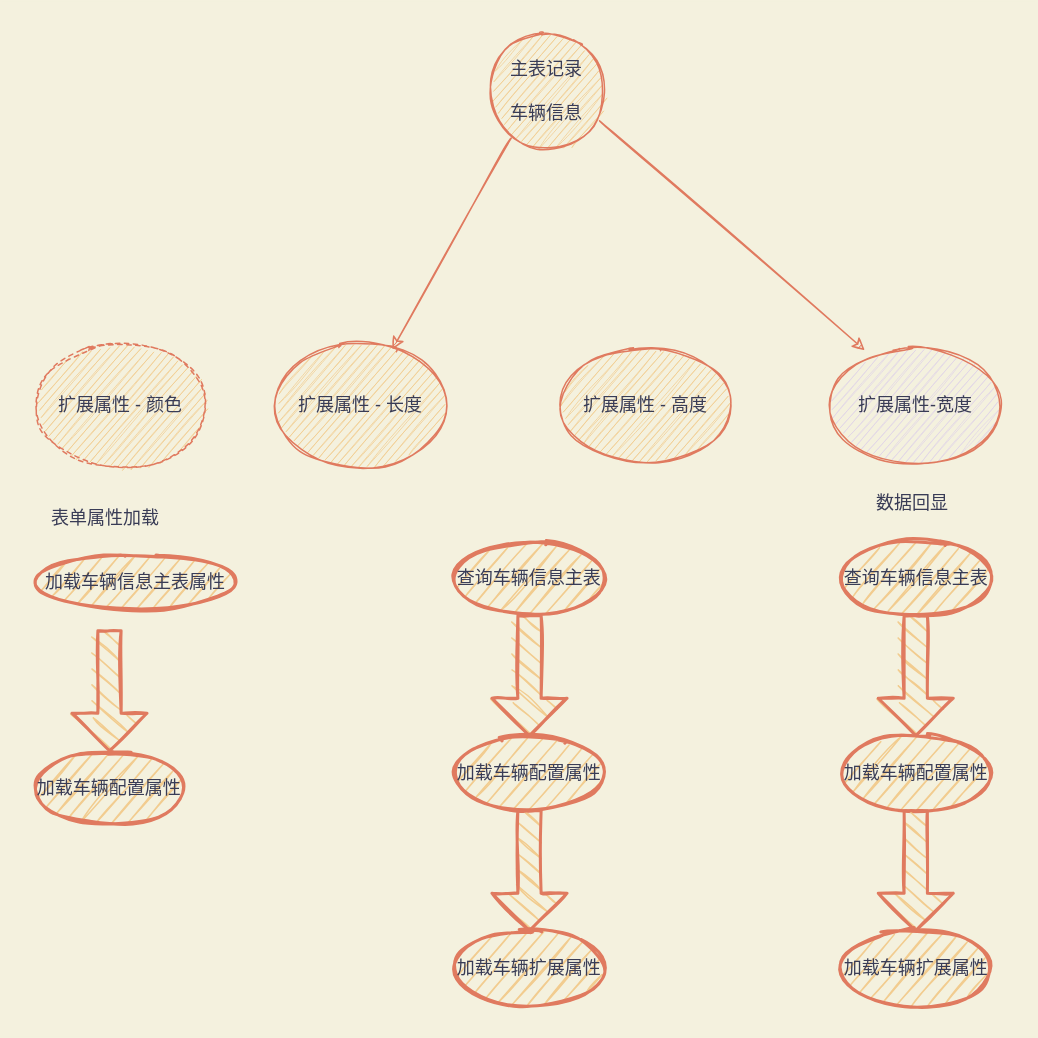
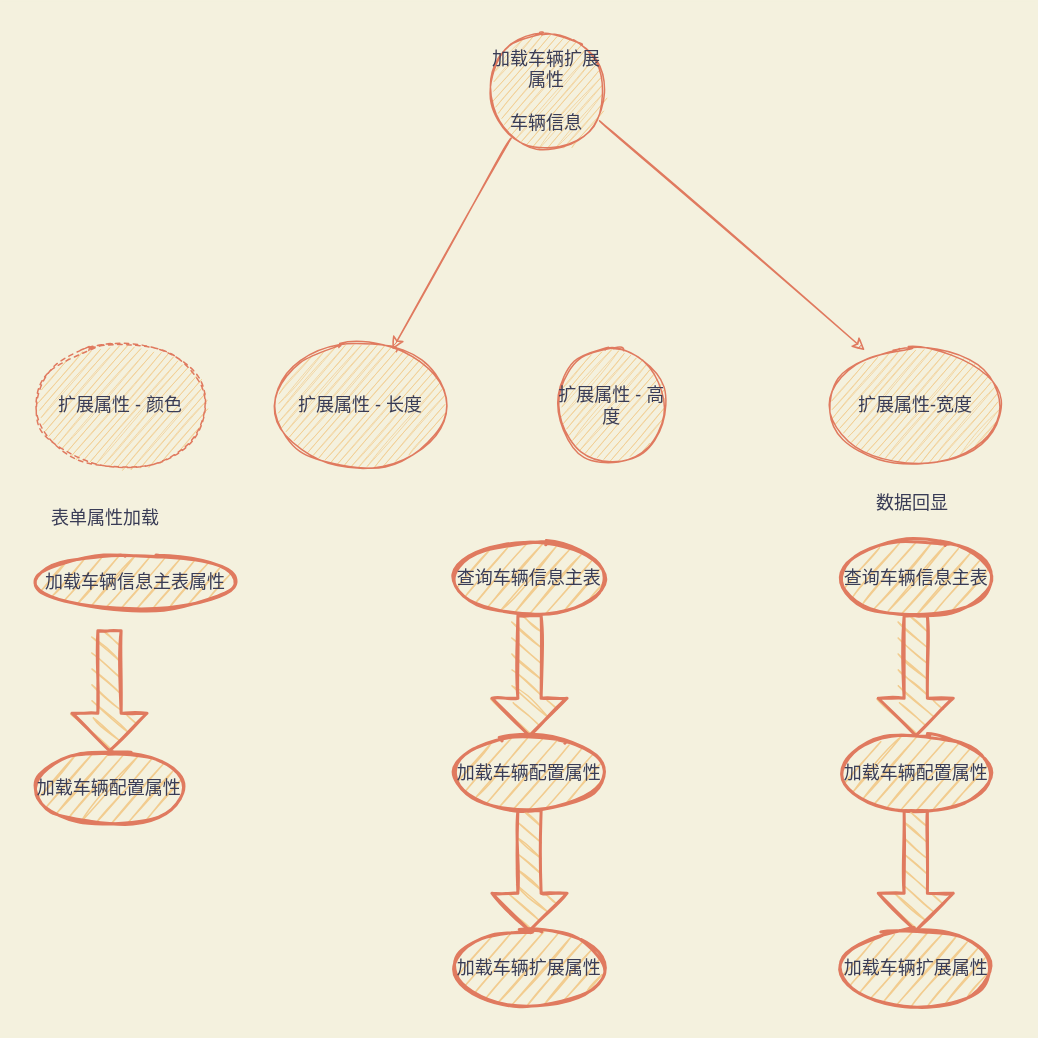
node "主表记录 车辆信息": label "主表记录 车辆信息" -> "加载车辆扩展属性 车辆信息"
node "扩展属性 - 高度": size 180x120 -> 113x120
node "扩展属性-宽度": fillcolor #e1d5e7 -> #f2cc8f
